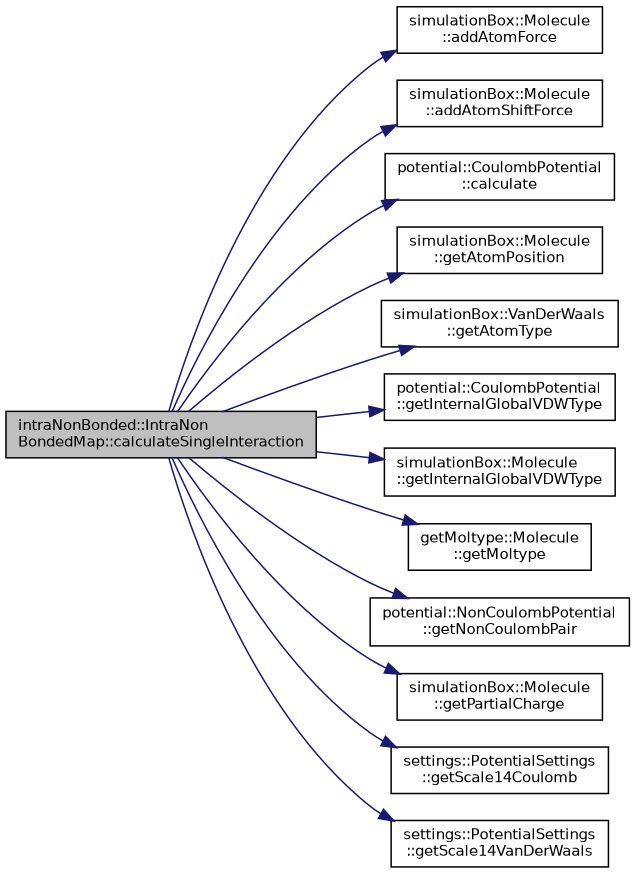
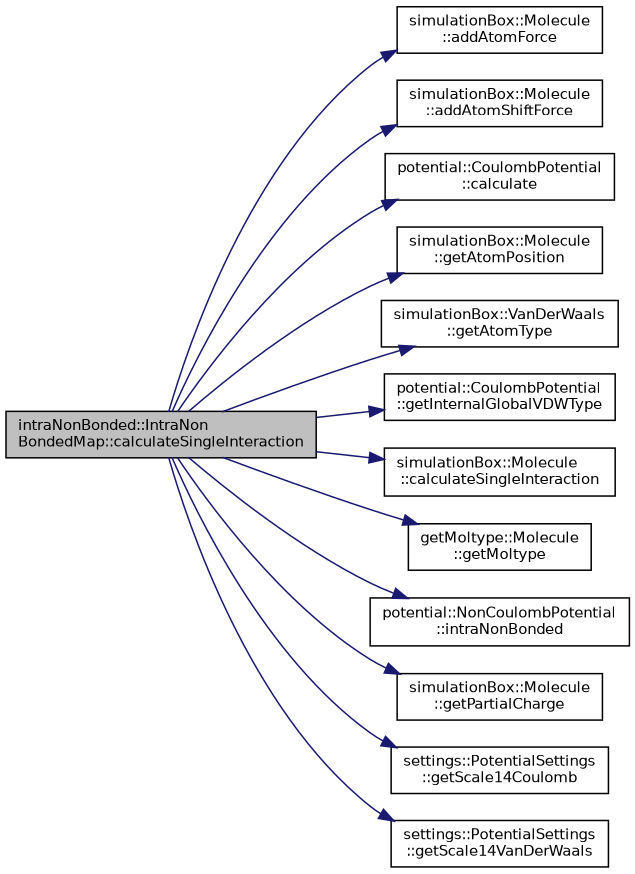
node "simulationBox::Molecule ::getInternalGlobalVDWType": label "simulationBox::Molecule ::getInternalGlobalVDWType" -> "simulationBox::Molecule ::calculateSingleInteraction"
node "potential::NonCoulombPotential ::getNonCoulombPair": label "potential::NonCoulombPotential ::getNonCoulombPair" -> "potential::NonCoulombPotential ::intraNonBonded"
